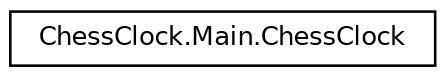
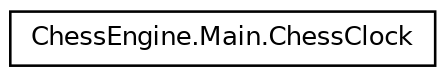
node "ChessClock.Main.ChessClock": label "ChessClock.Main.ChessClock" -> "ChessEngine.Main.ChessClock"
